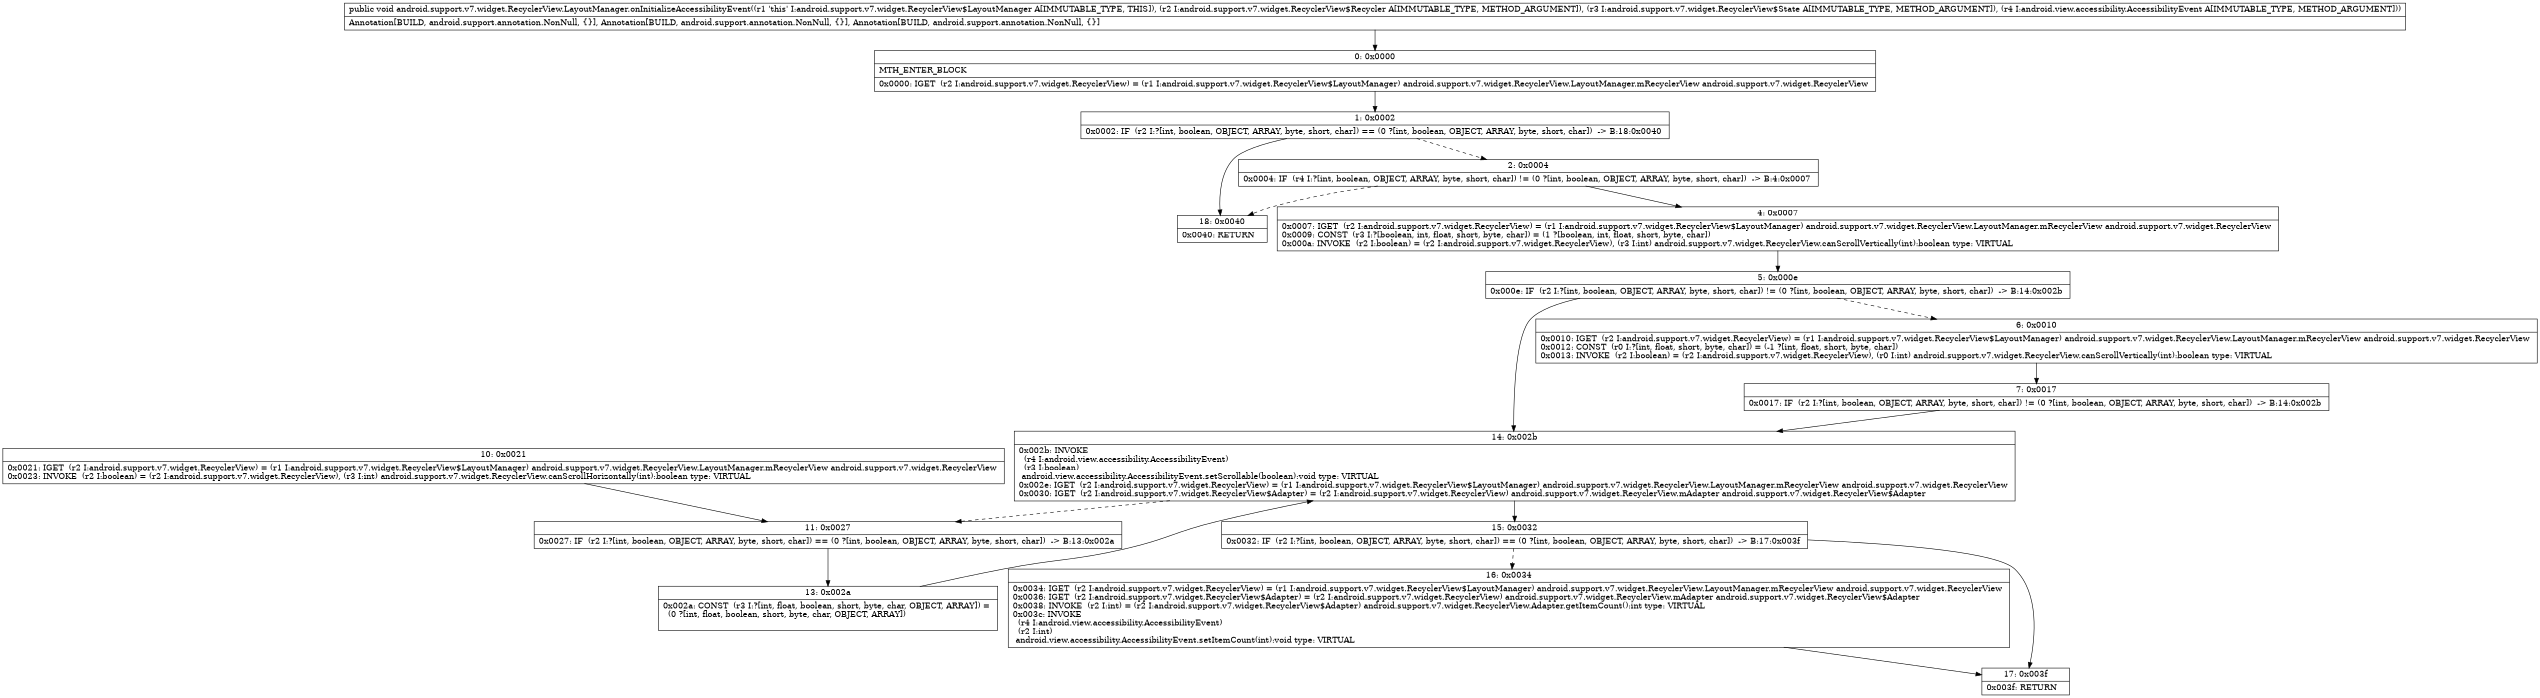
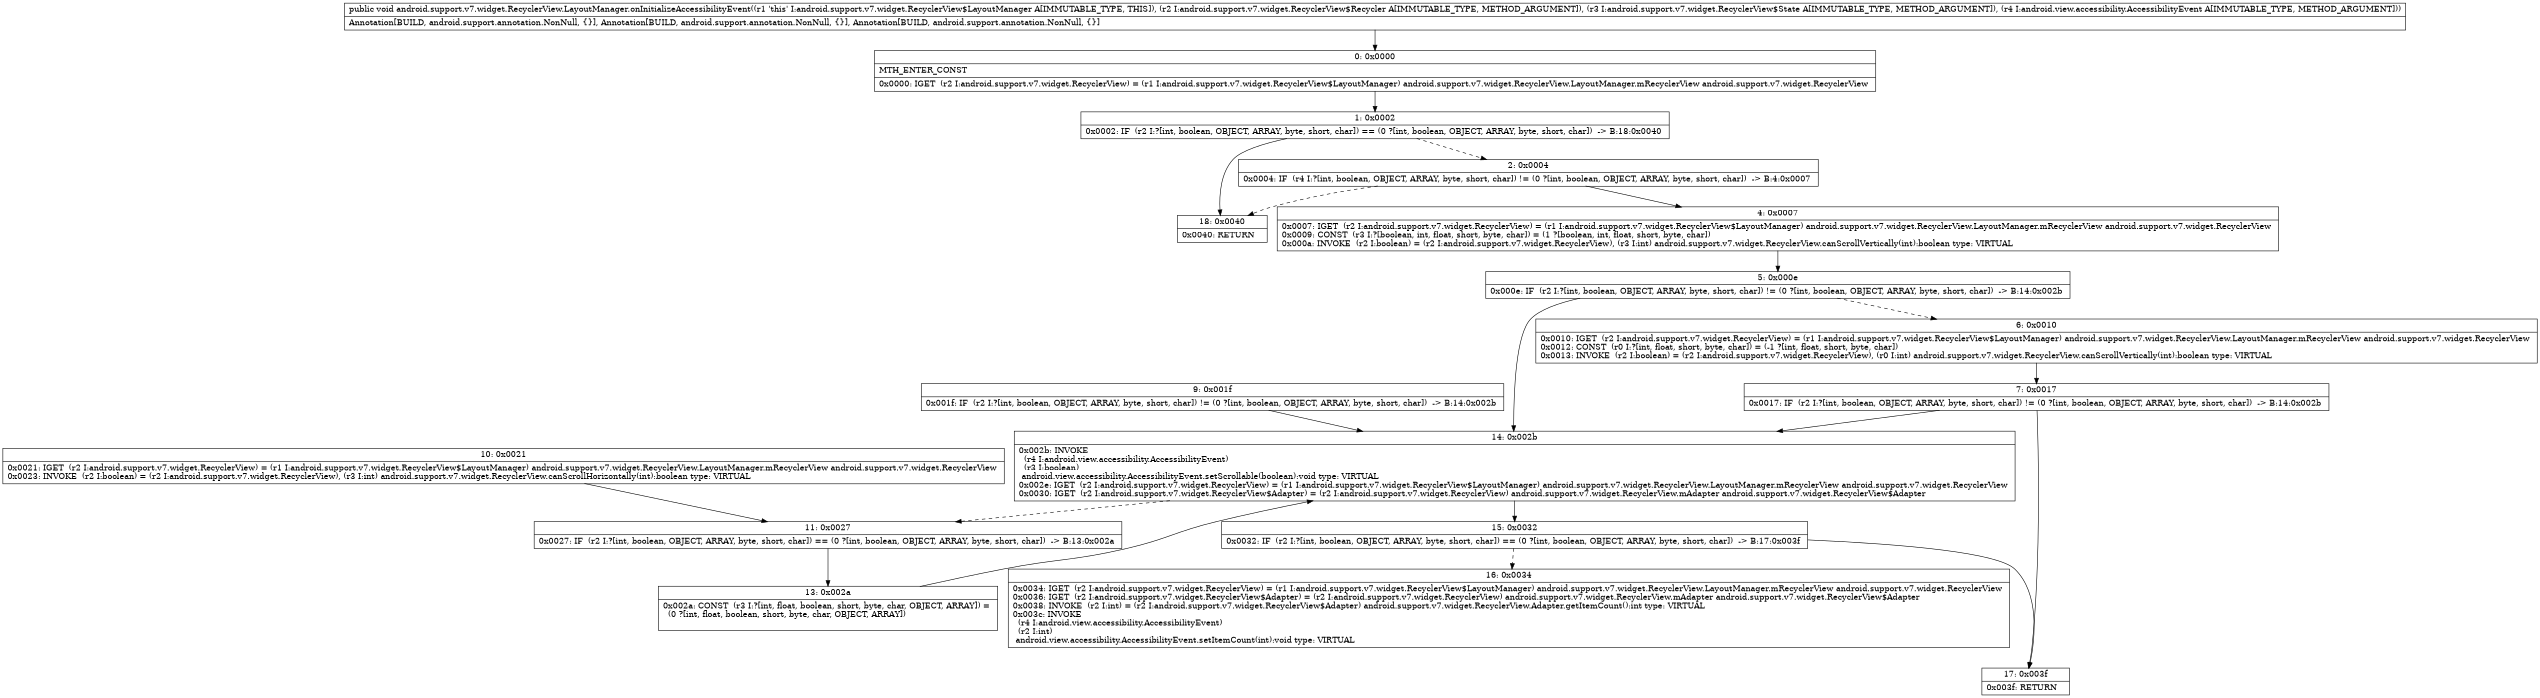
node "0: 0x0000": text "MTH_ENTER_BLOCK" -> "MTH_ENTER_CONST"
node "9: 0x001f": added
edge "16: 0x0034" -> "17: 0x003f": now "7: 0x0017" -> "17: 0x003f"
